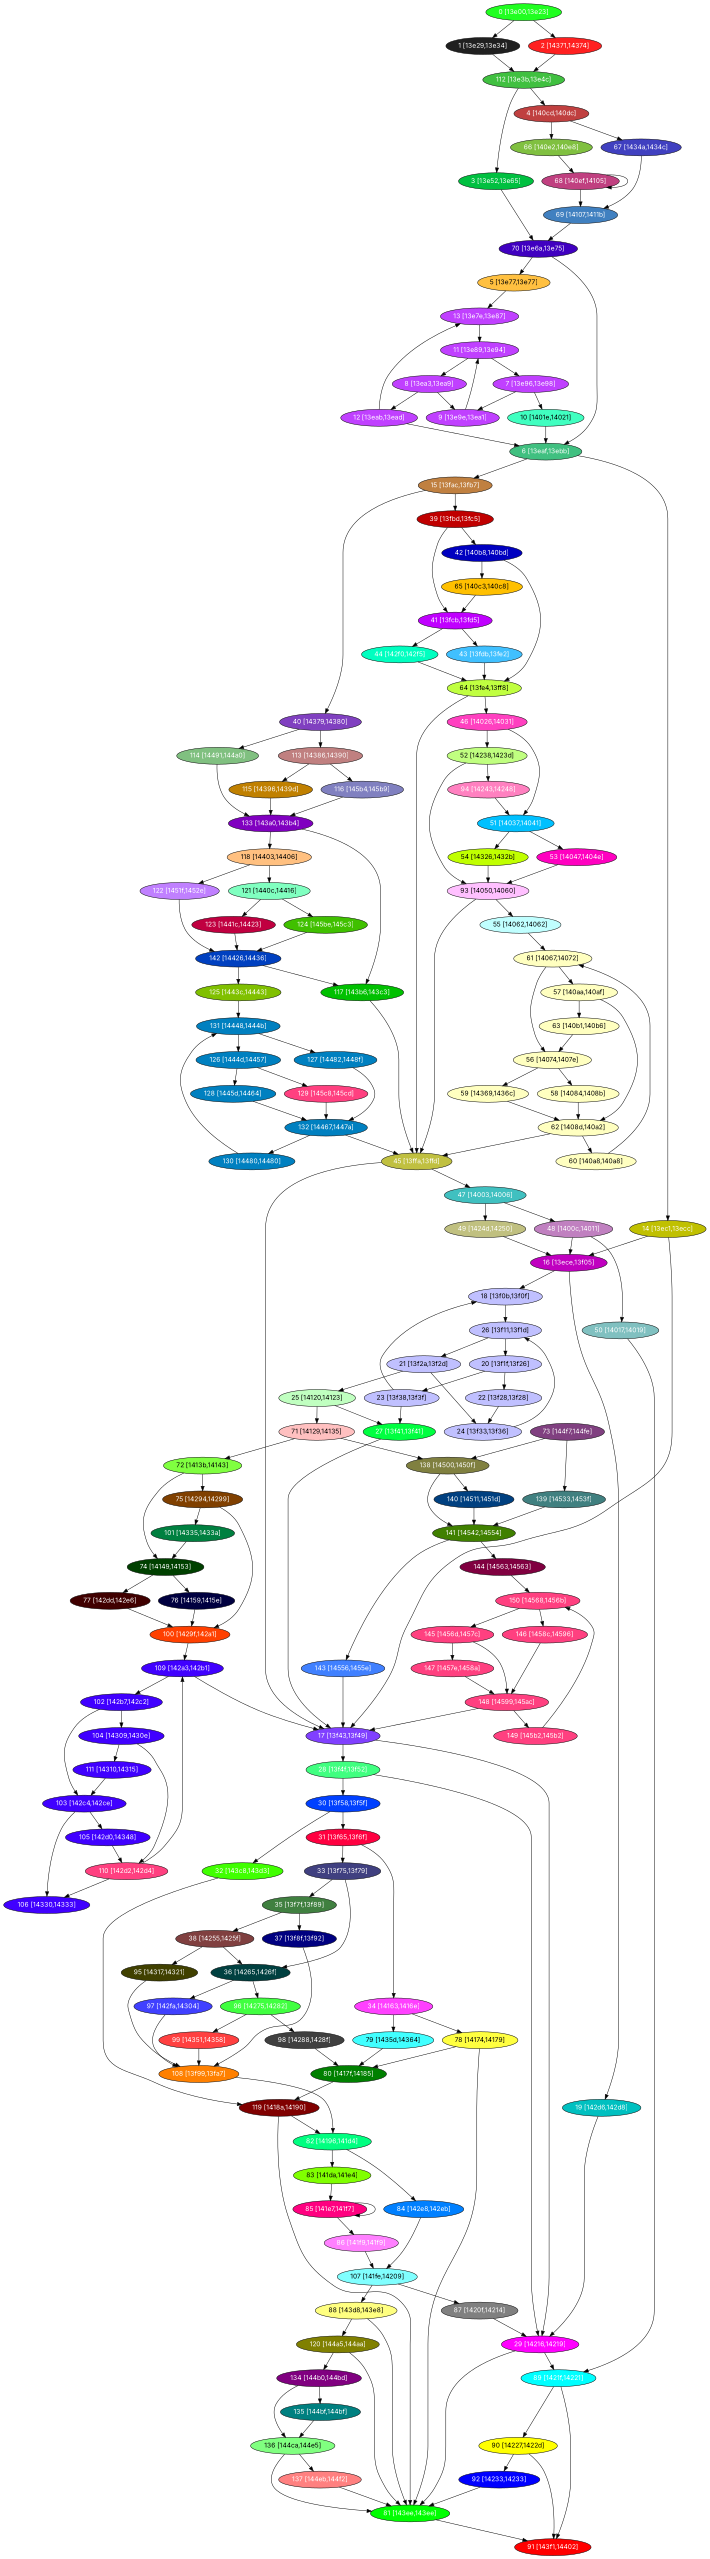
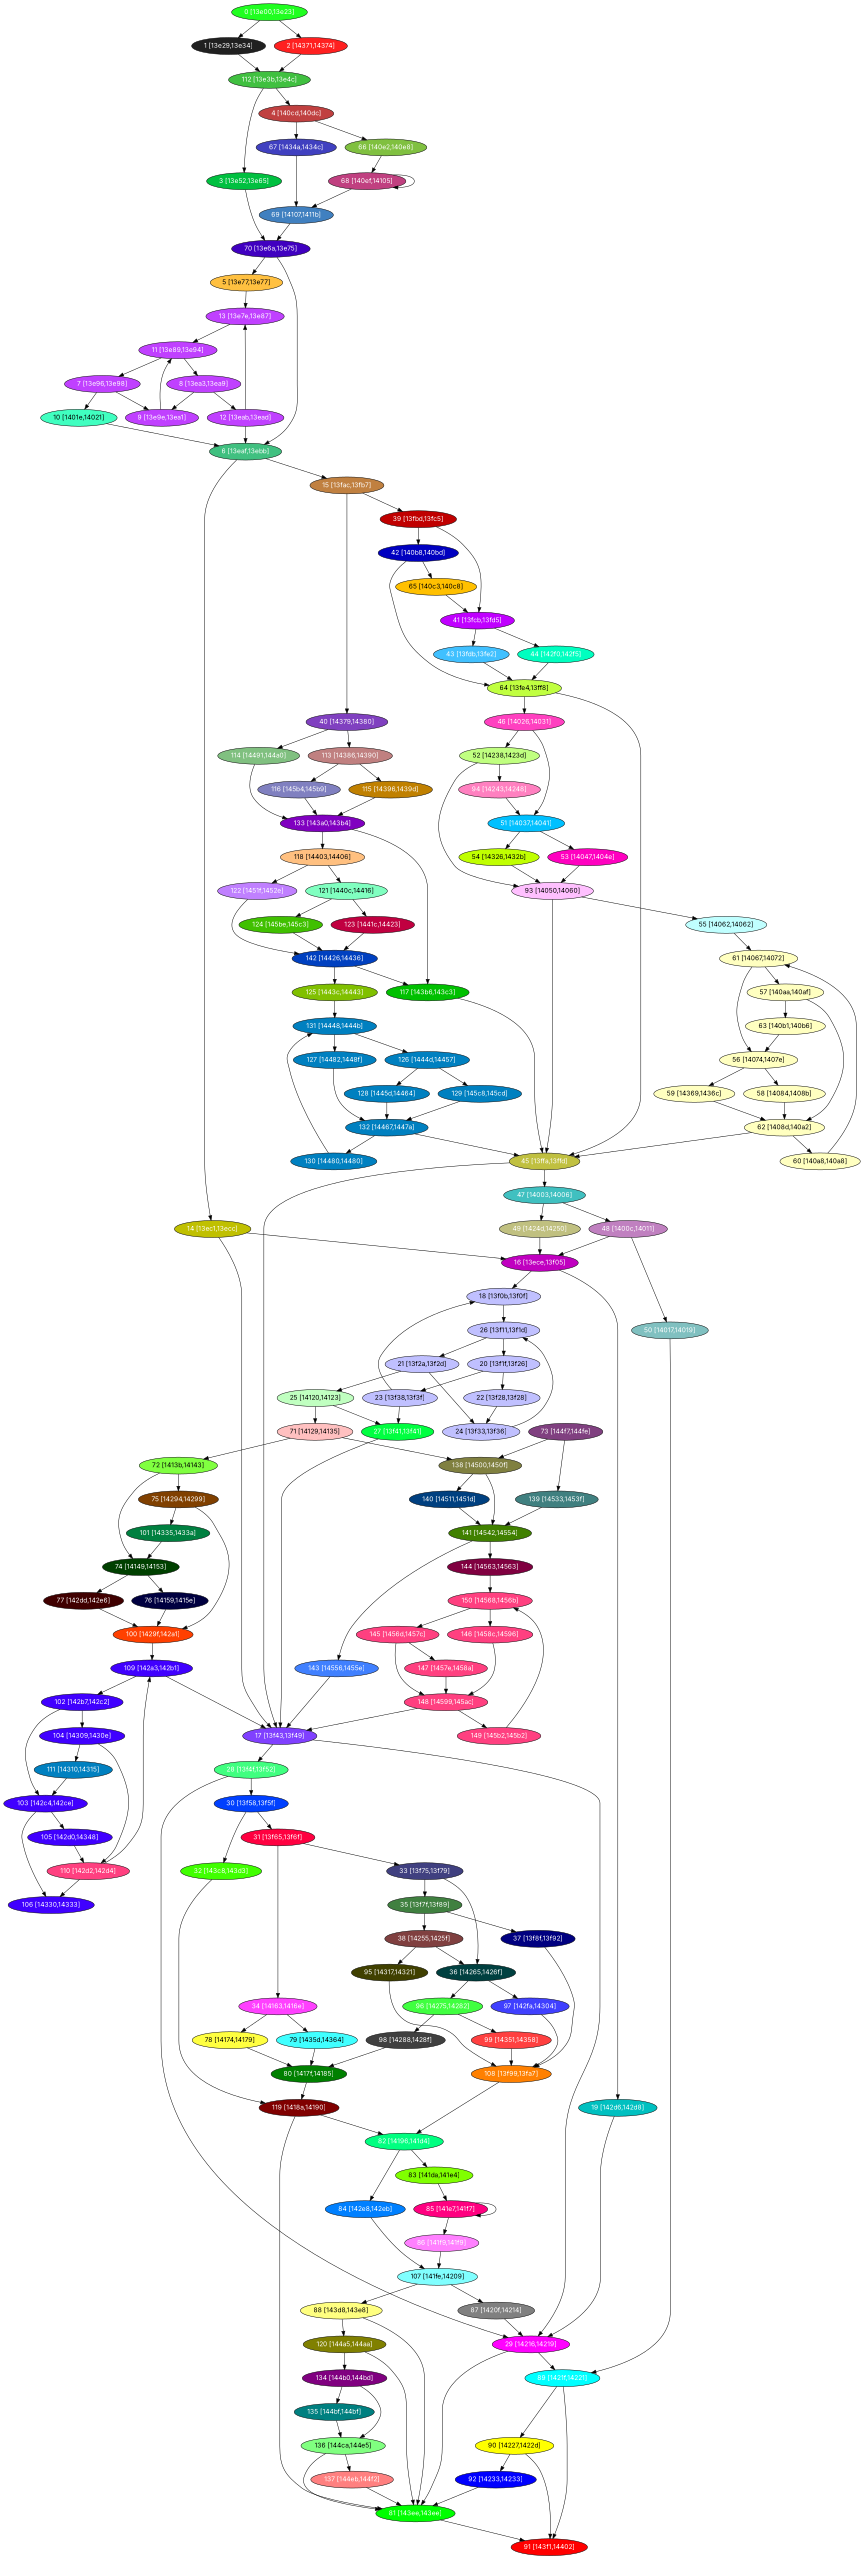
node "129 [145c8,145cd]": fillcolor #ff4080 -> #0080c0
node "111 [14310,14315]": fillcolor #4000ff -> #0080c0
edge "78 [14174,14179]" -> "81 [143ee,143ee]": removed
